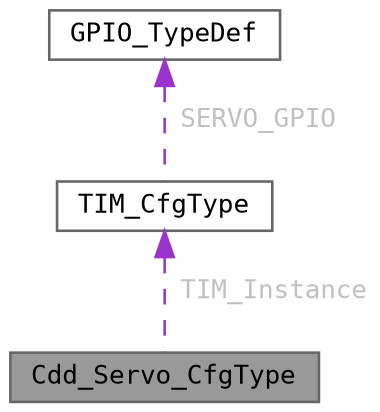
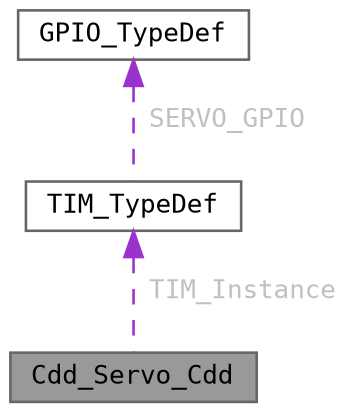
node "TIM_CfgType": label "TIM_CfgType" -> "TIM_TypeDef"
node "Cdd_Servo_CfgType": label "Cdd_Servo_CfgType" -> "Cdd_Servo_Cdd"
